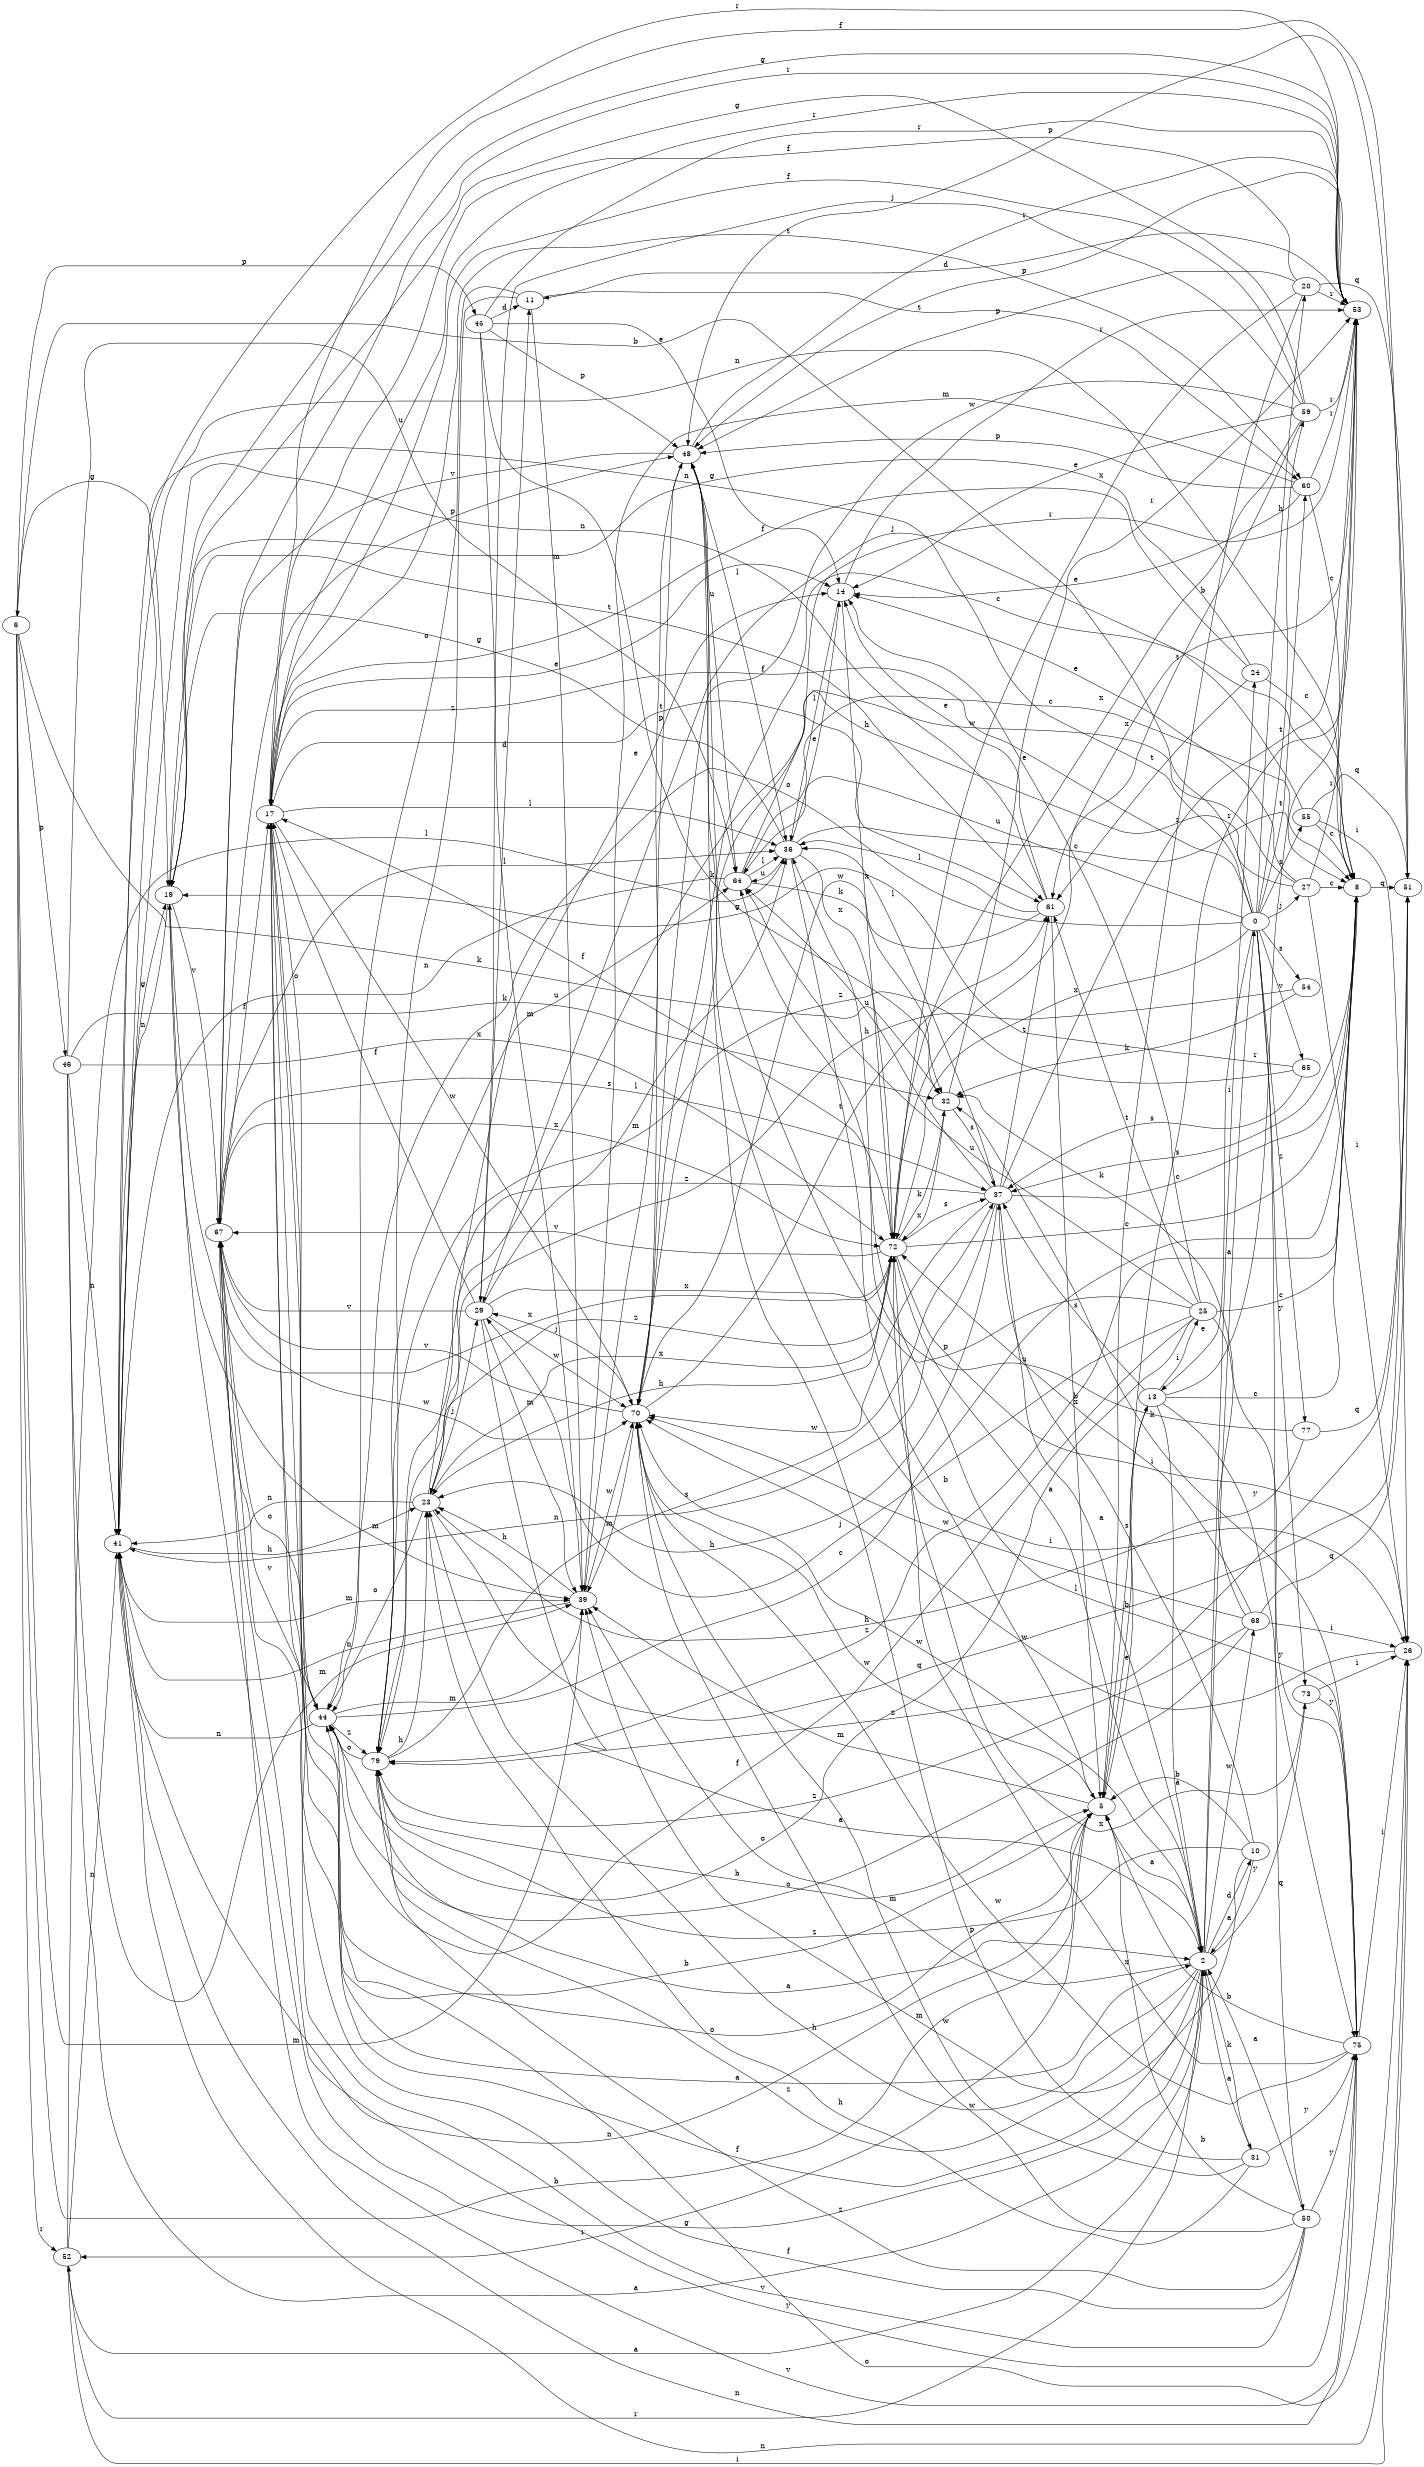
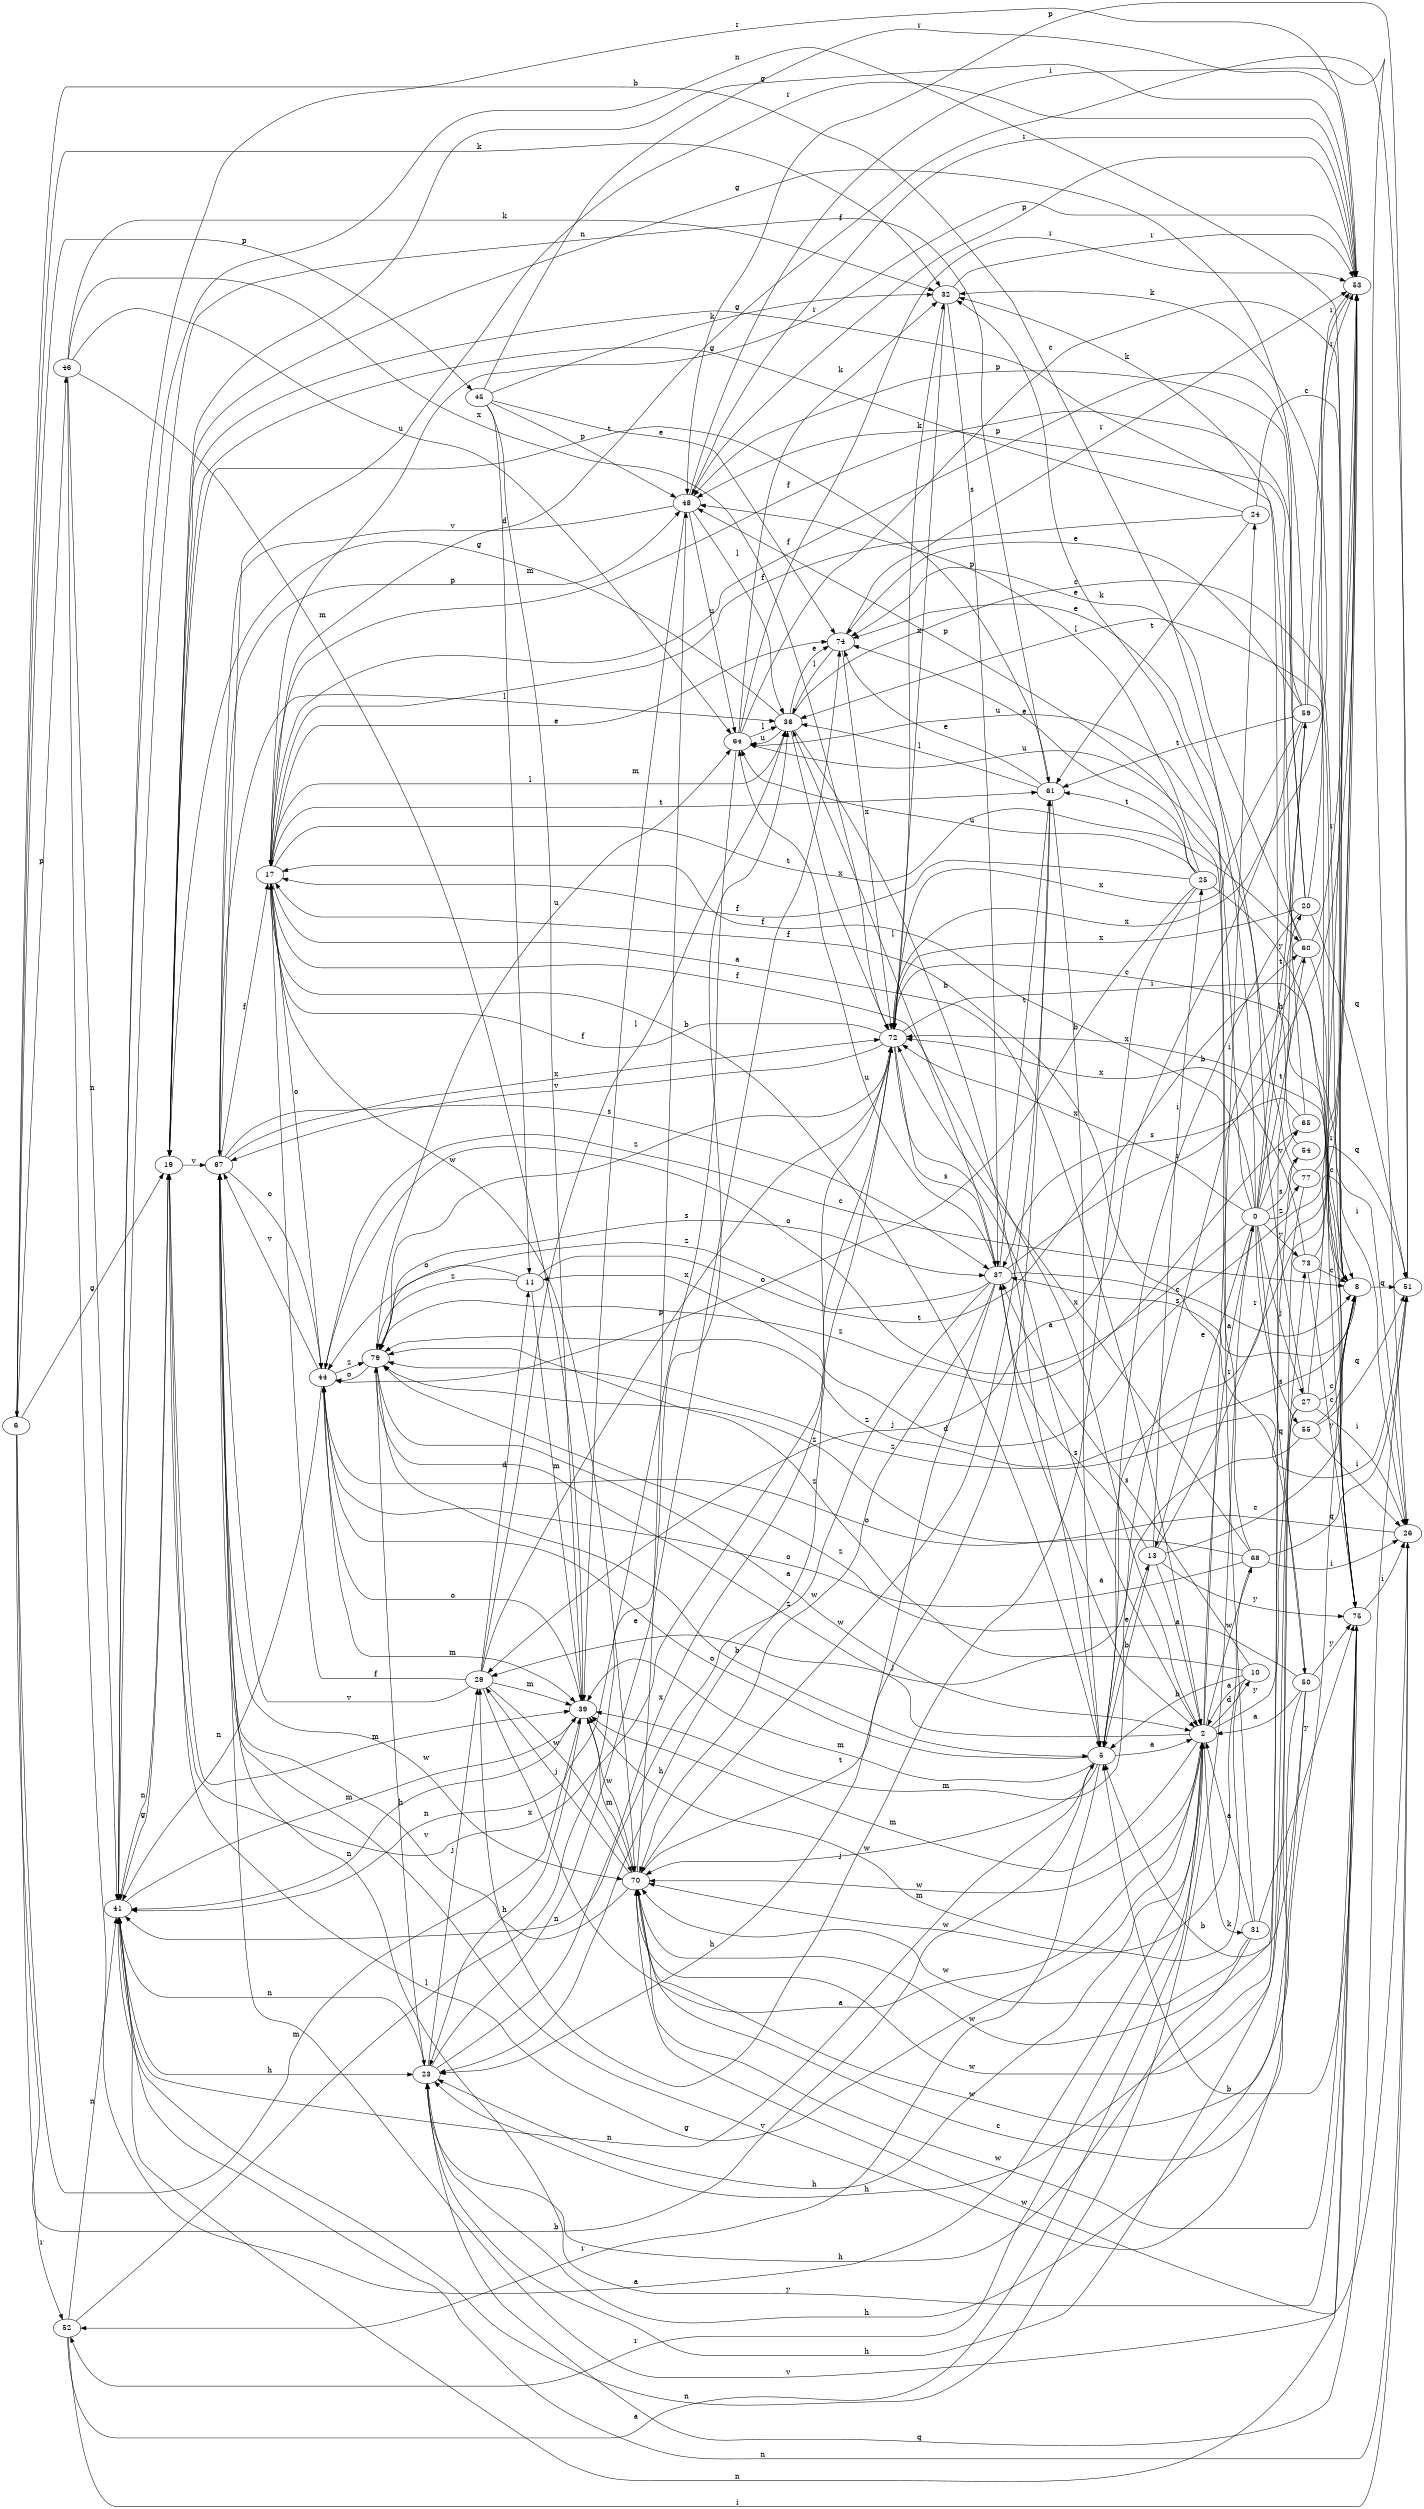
node "14": label "14" -> "74"
edge "25" -> "8": now "73" -> "8"
edge "23" -> "44": now "39" -> "44"
